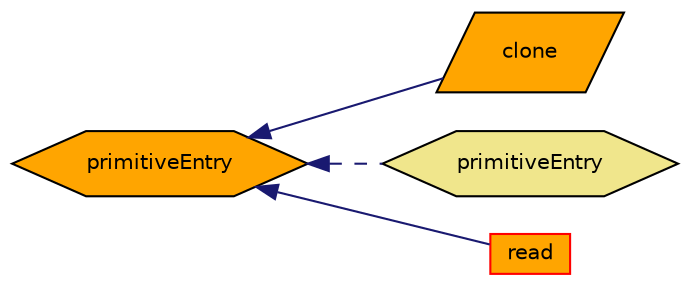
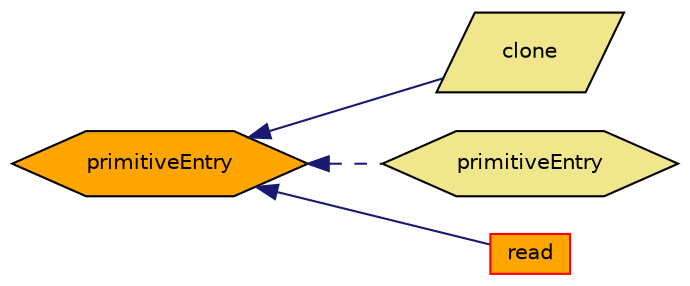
node "clone": fillcolor orange -> khaki
